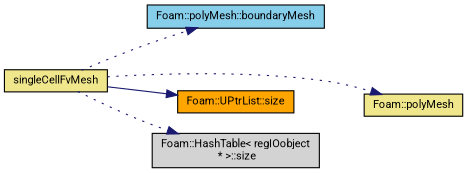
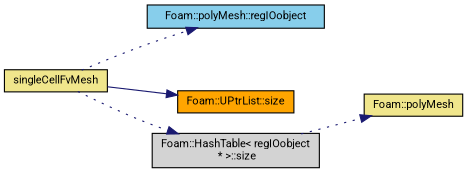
node "Foam::polyMesh::boundaryMesh": label "Foam::polyMesh::boundaryMesh" -> "Foam::polyMesh::regIOobject"
edge "singleCellFvMesh" -> "Foam::polyMesh": now "Foam::HashTable< regIOobject * >::size" -> "Foam::polyMesh"
